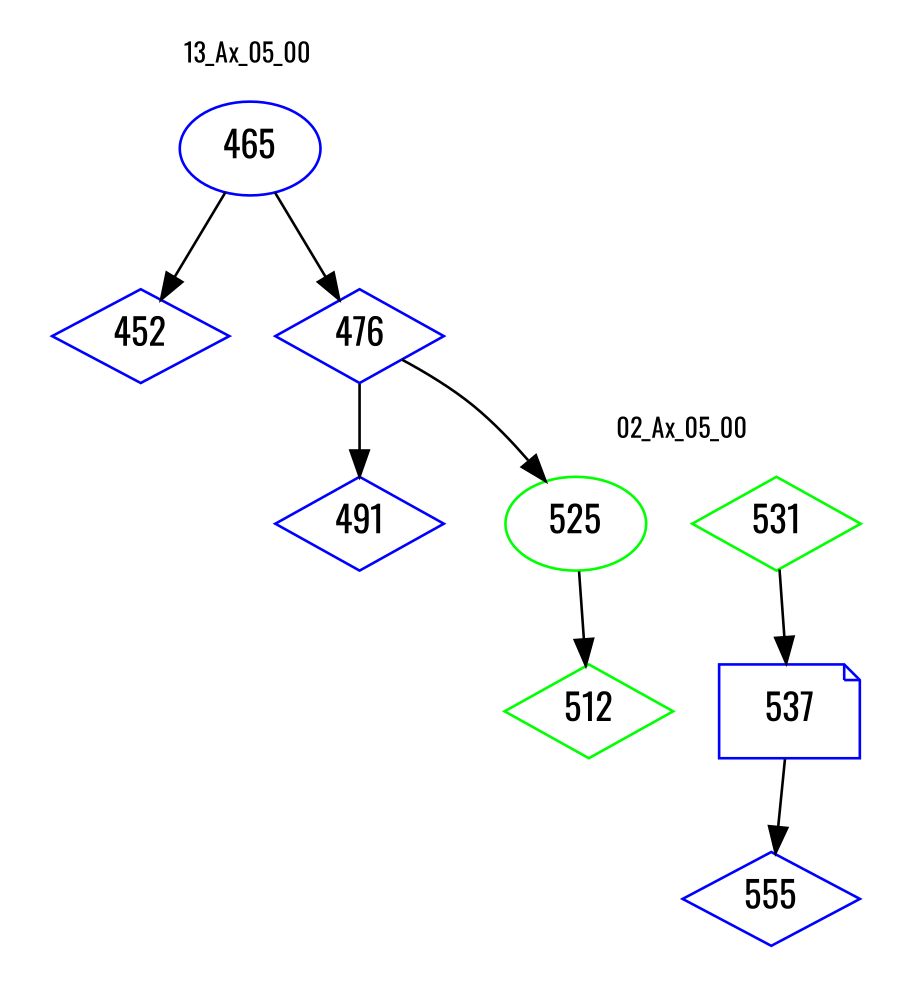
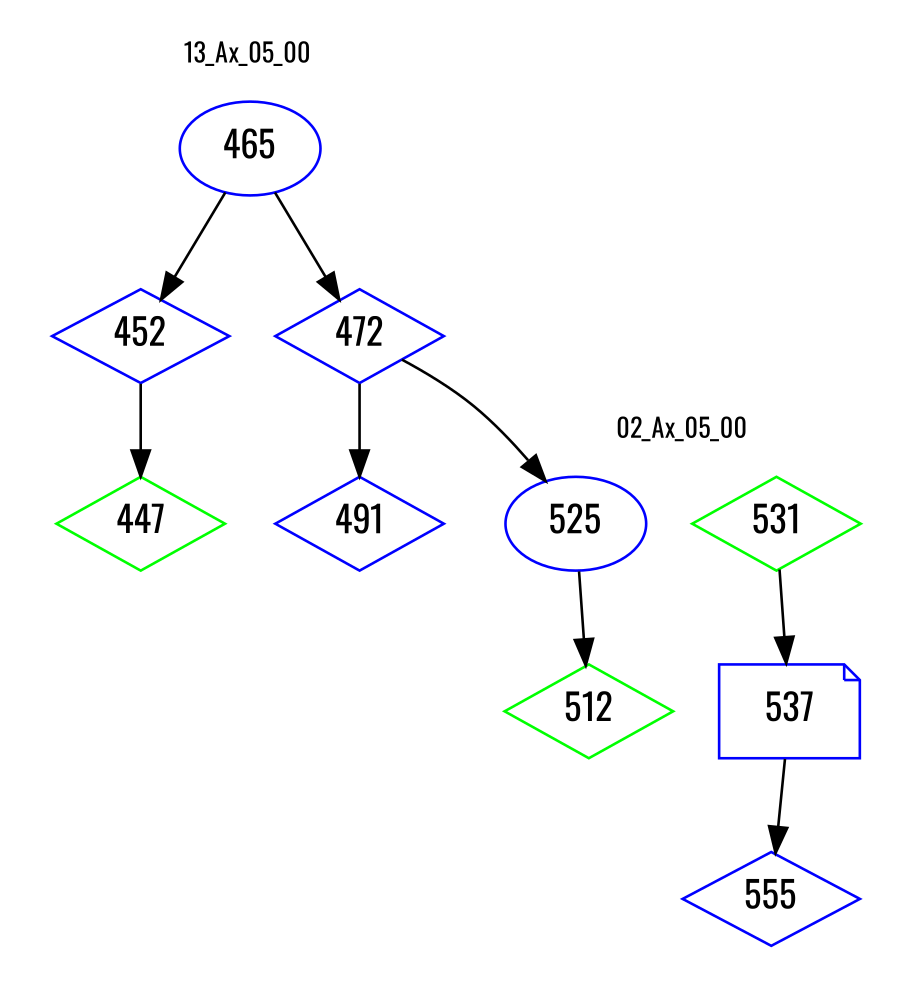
node "476": label "476" -> "472"
node "447": added
node "525": color green -> blue
